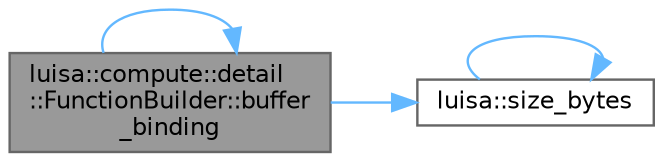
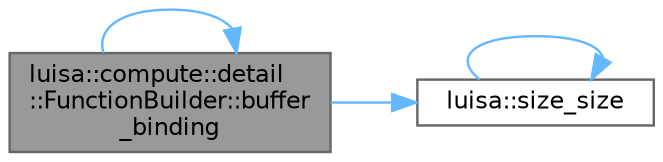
node "luisa::size_bytes": label "luisa::size_bytes" -> "luisa::size_size"
